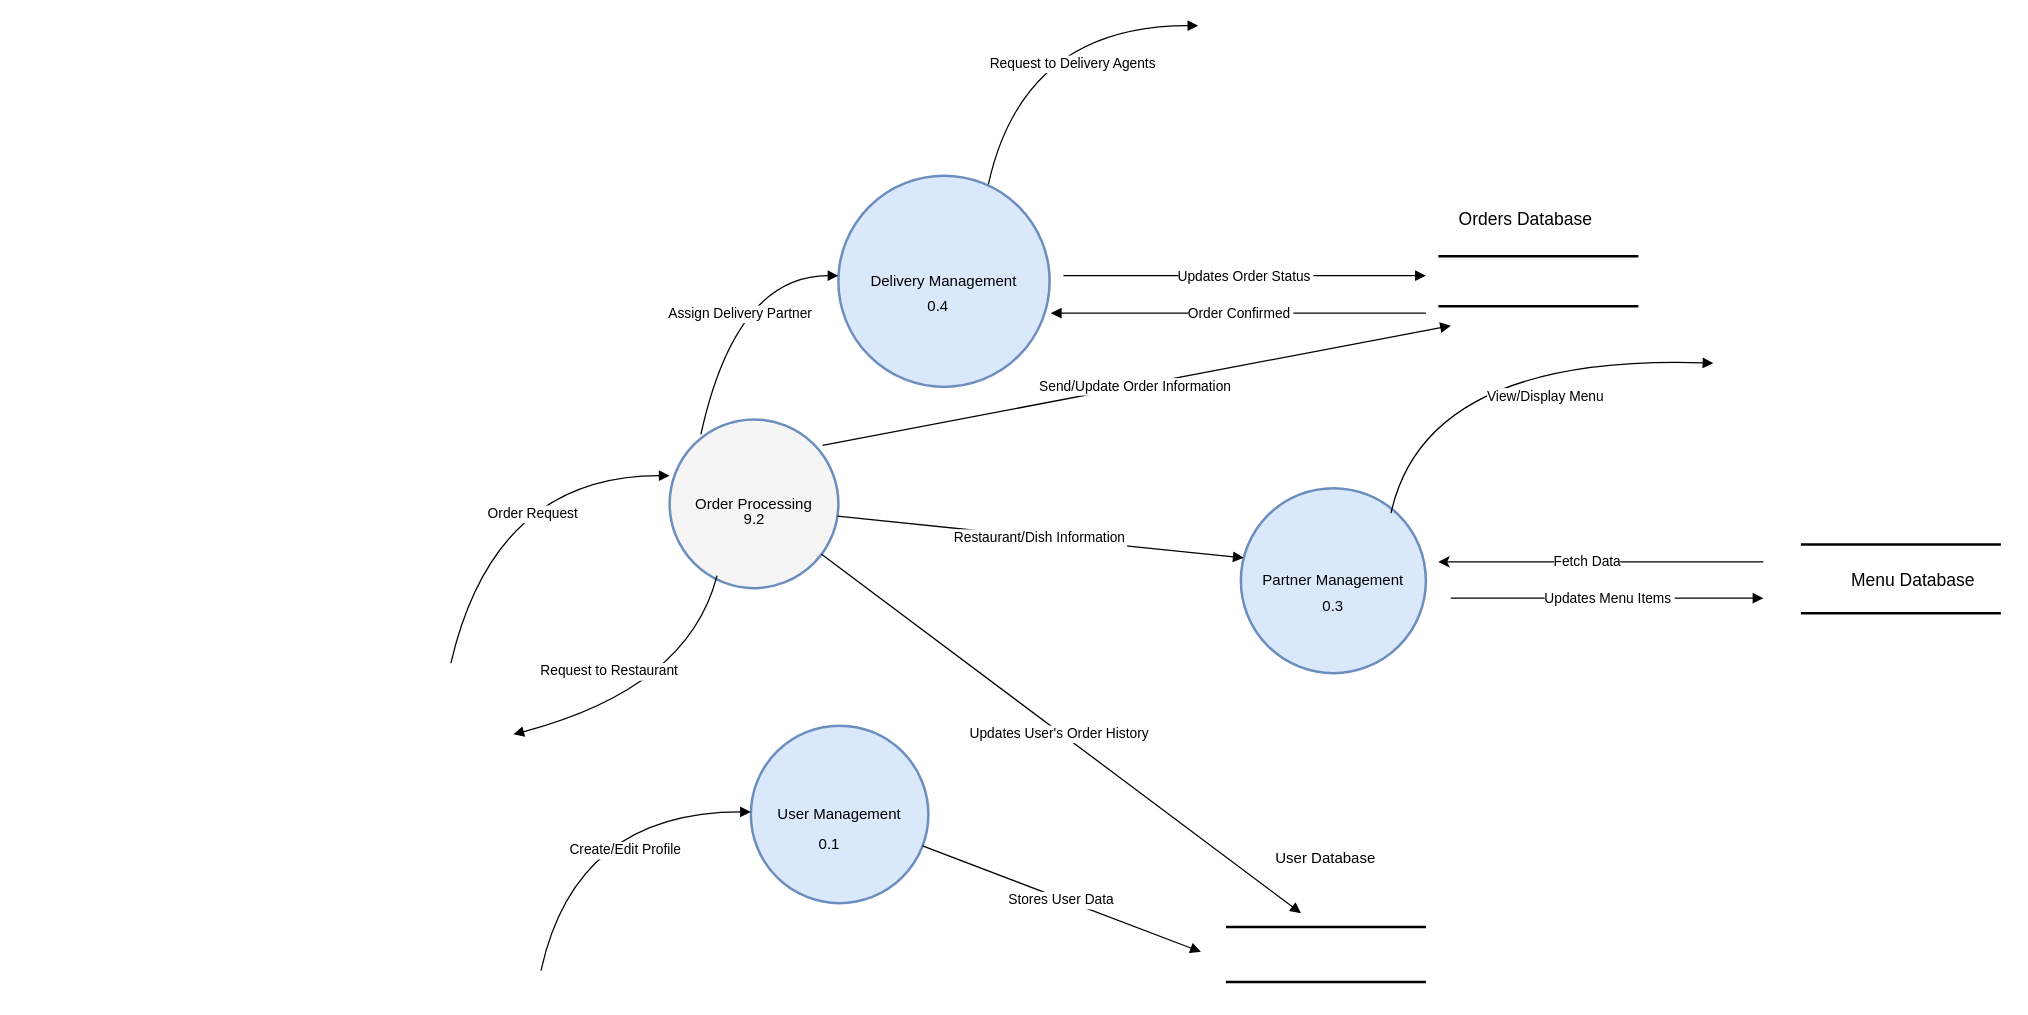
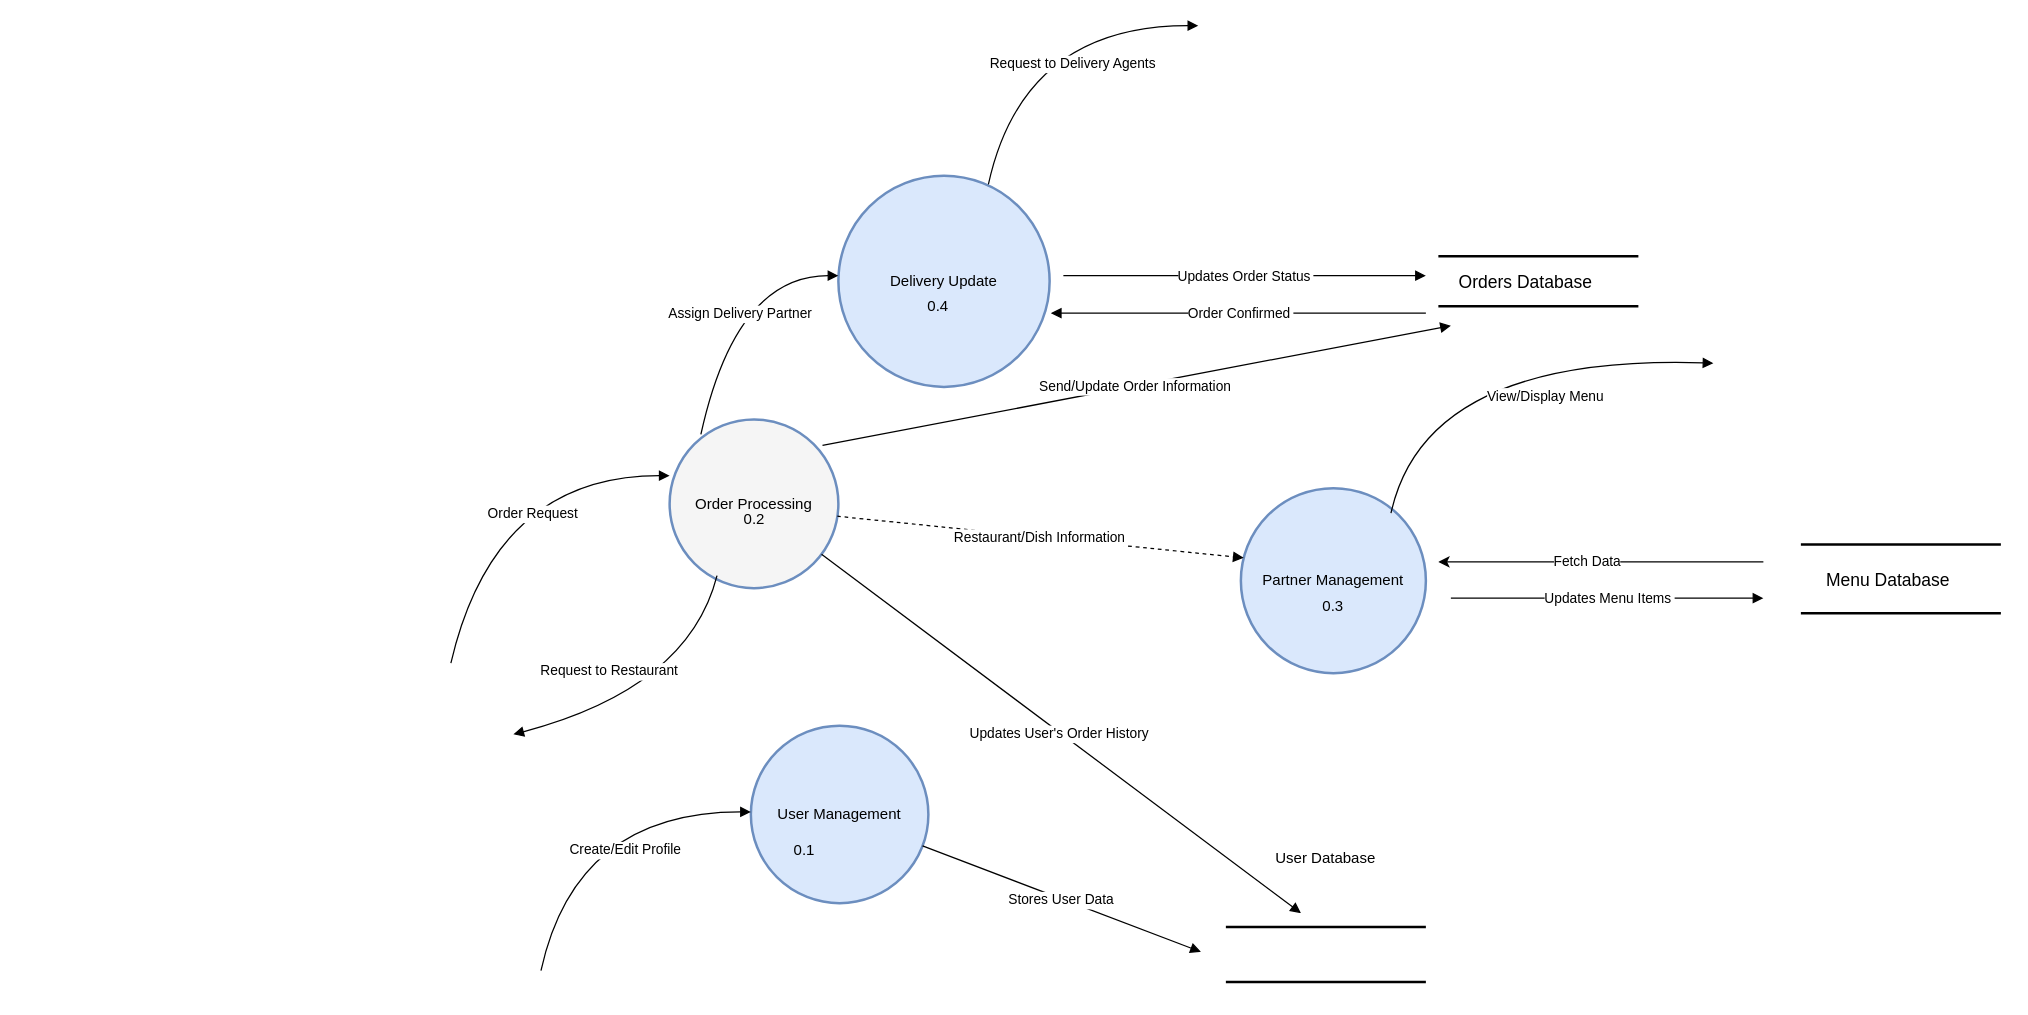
node "Orders Database": moved (1526, 219) -> (1526, 281)
node "Delivery Management": label "Delivery Management" -> "Delivery Update"
node "9.2": label "9.2" -> "0.2"
edge "Order Processing" -> "Partner Management": style solid -> dashed
node "Menu Database": moved (1913, 581) -> (1888, 581)
node "0.1": moved (829, 844) -> (804, 851)
